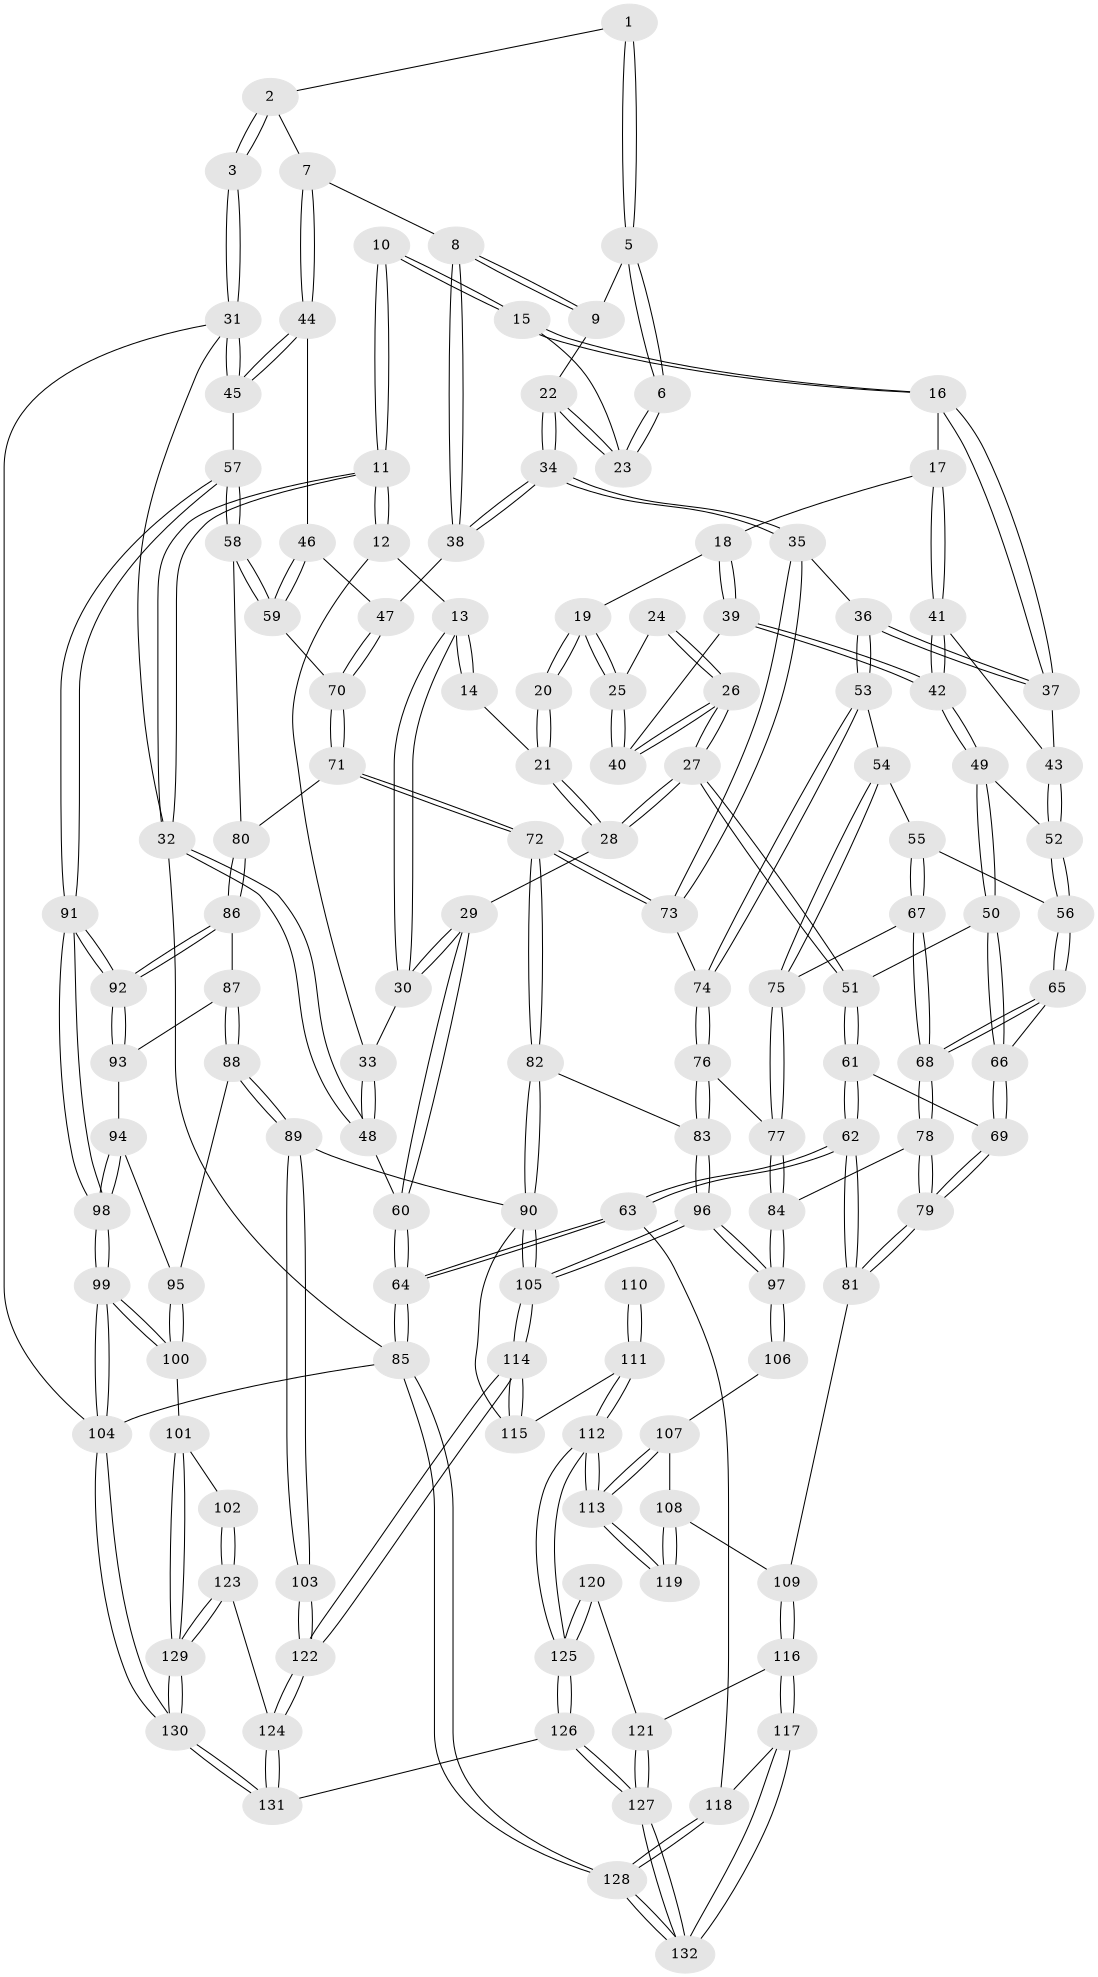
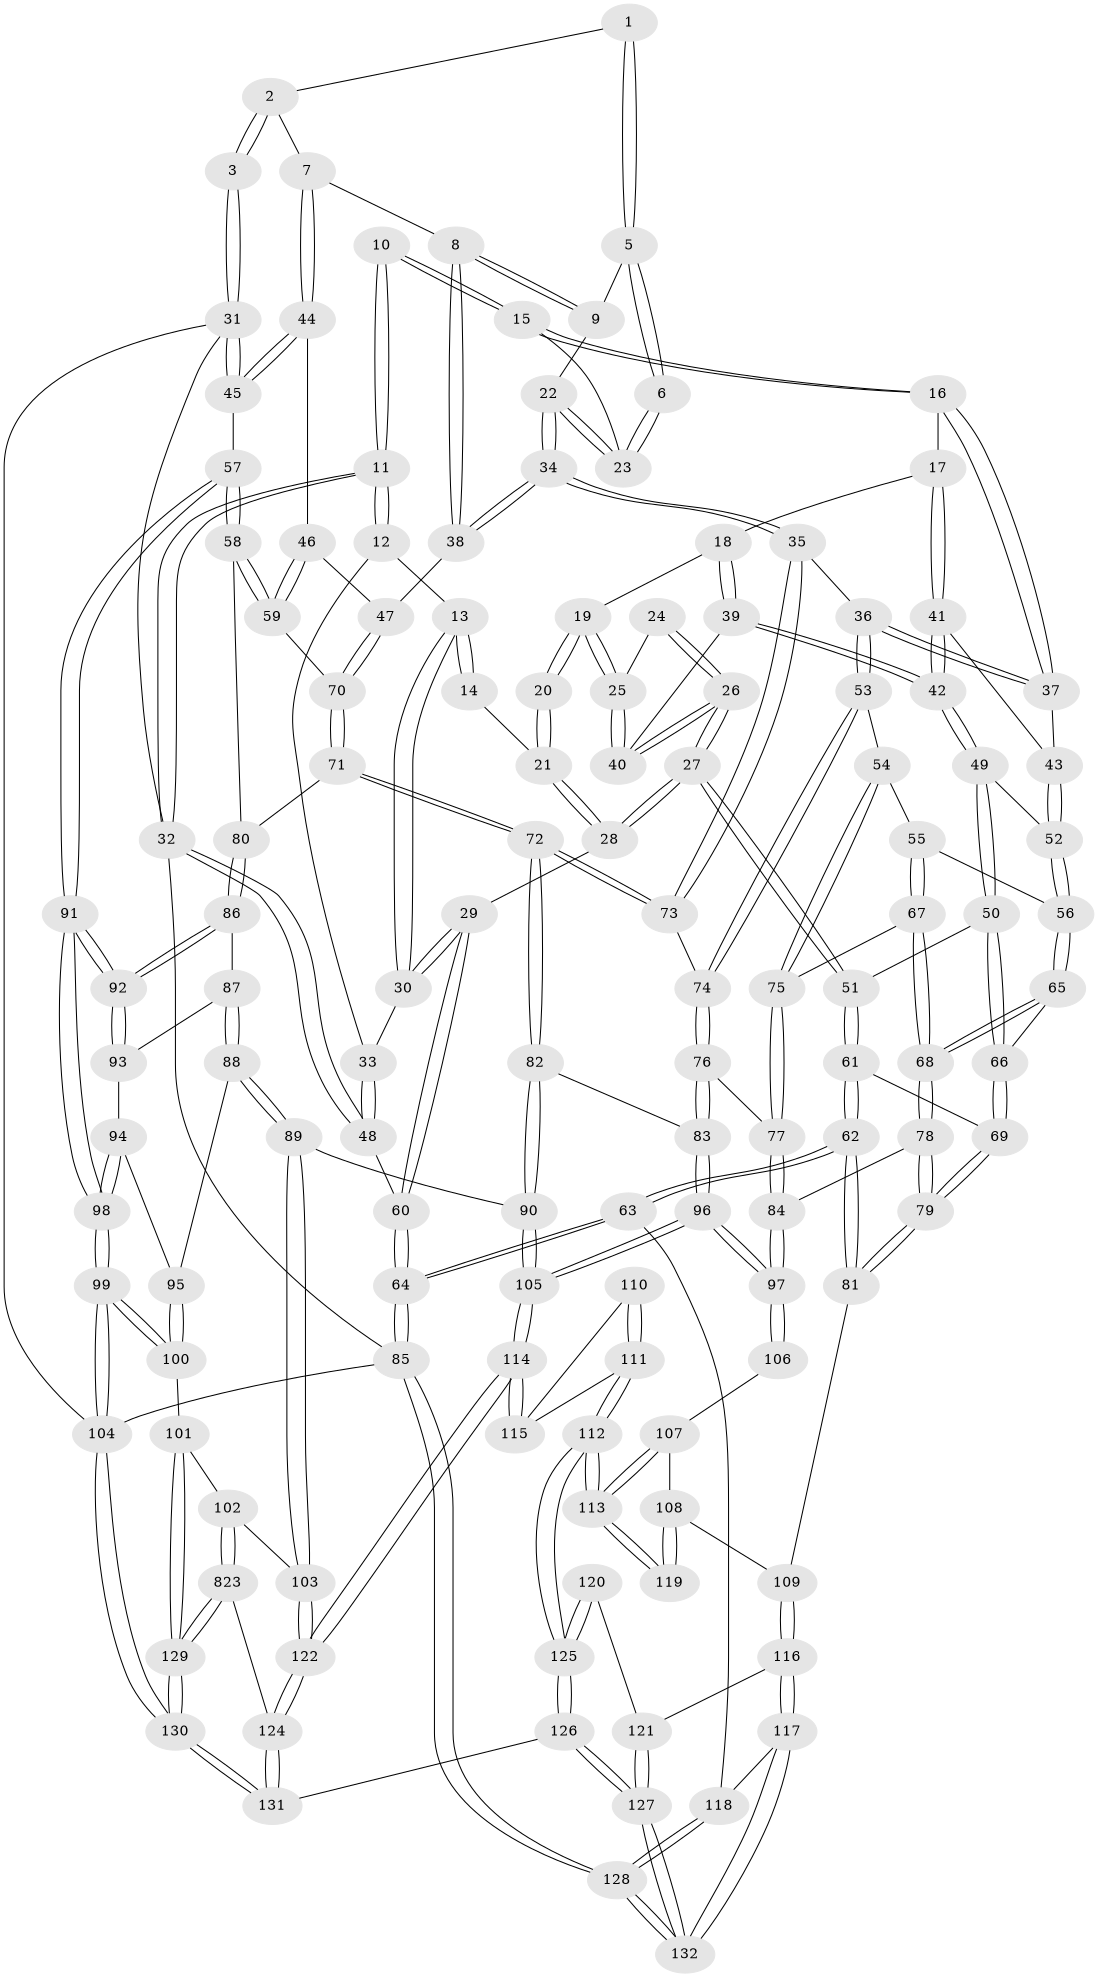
edge "90" -- "115": now "110" -- "115"
edge "102" -- "103": added
node "123": label "123" -> "823"
